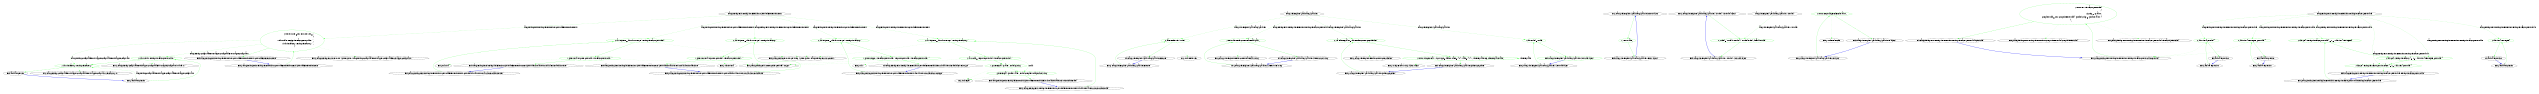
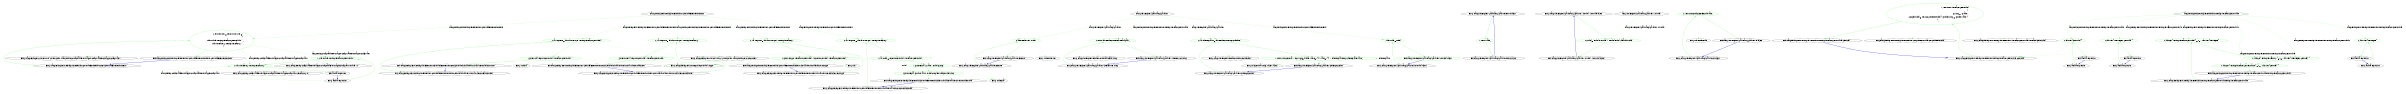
edge "Nancy.ViewEngines.Spark.NancySparkView" -> "1: this.Model = model": label "Nancy.ViewEngines.Spark.NancySparkView" -> "Nancy.Testing.Tests.TestingViewExtensions.GetModelExtententionsTests"
node "Entry Unk.NotNull": removed
